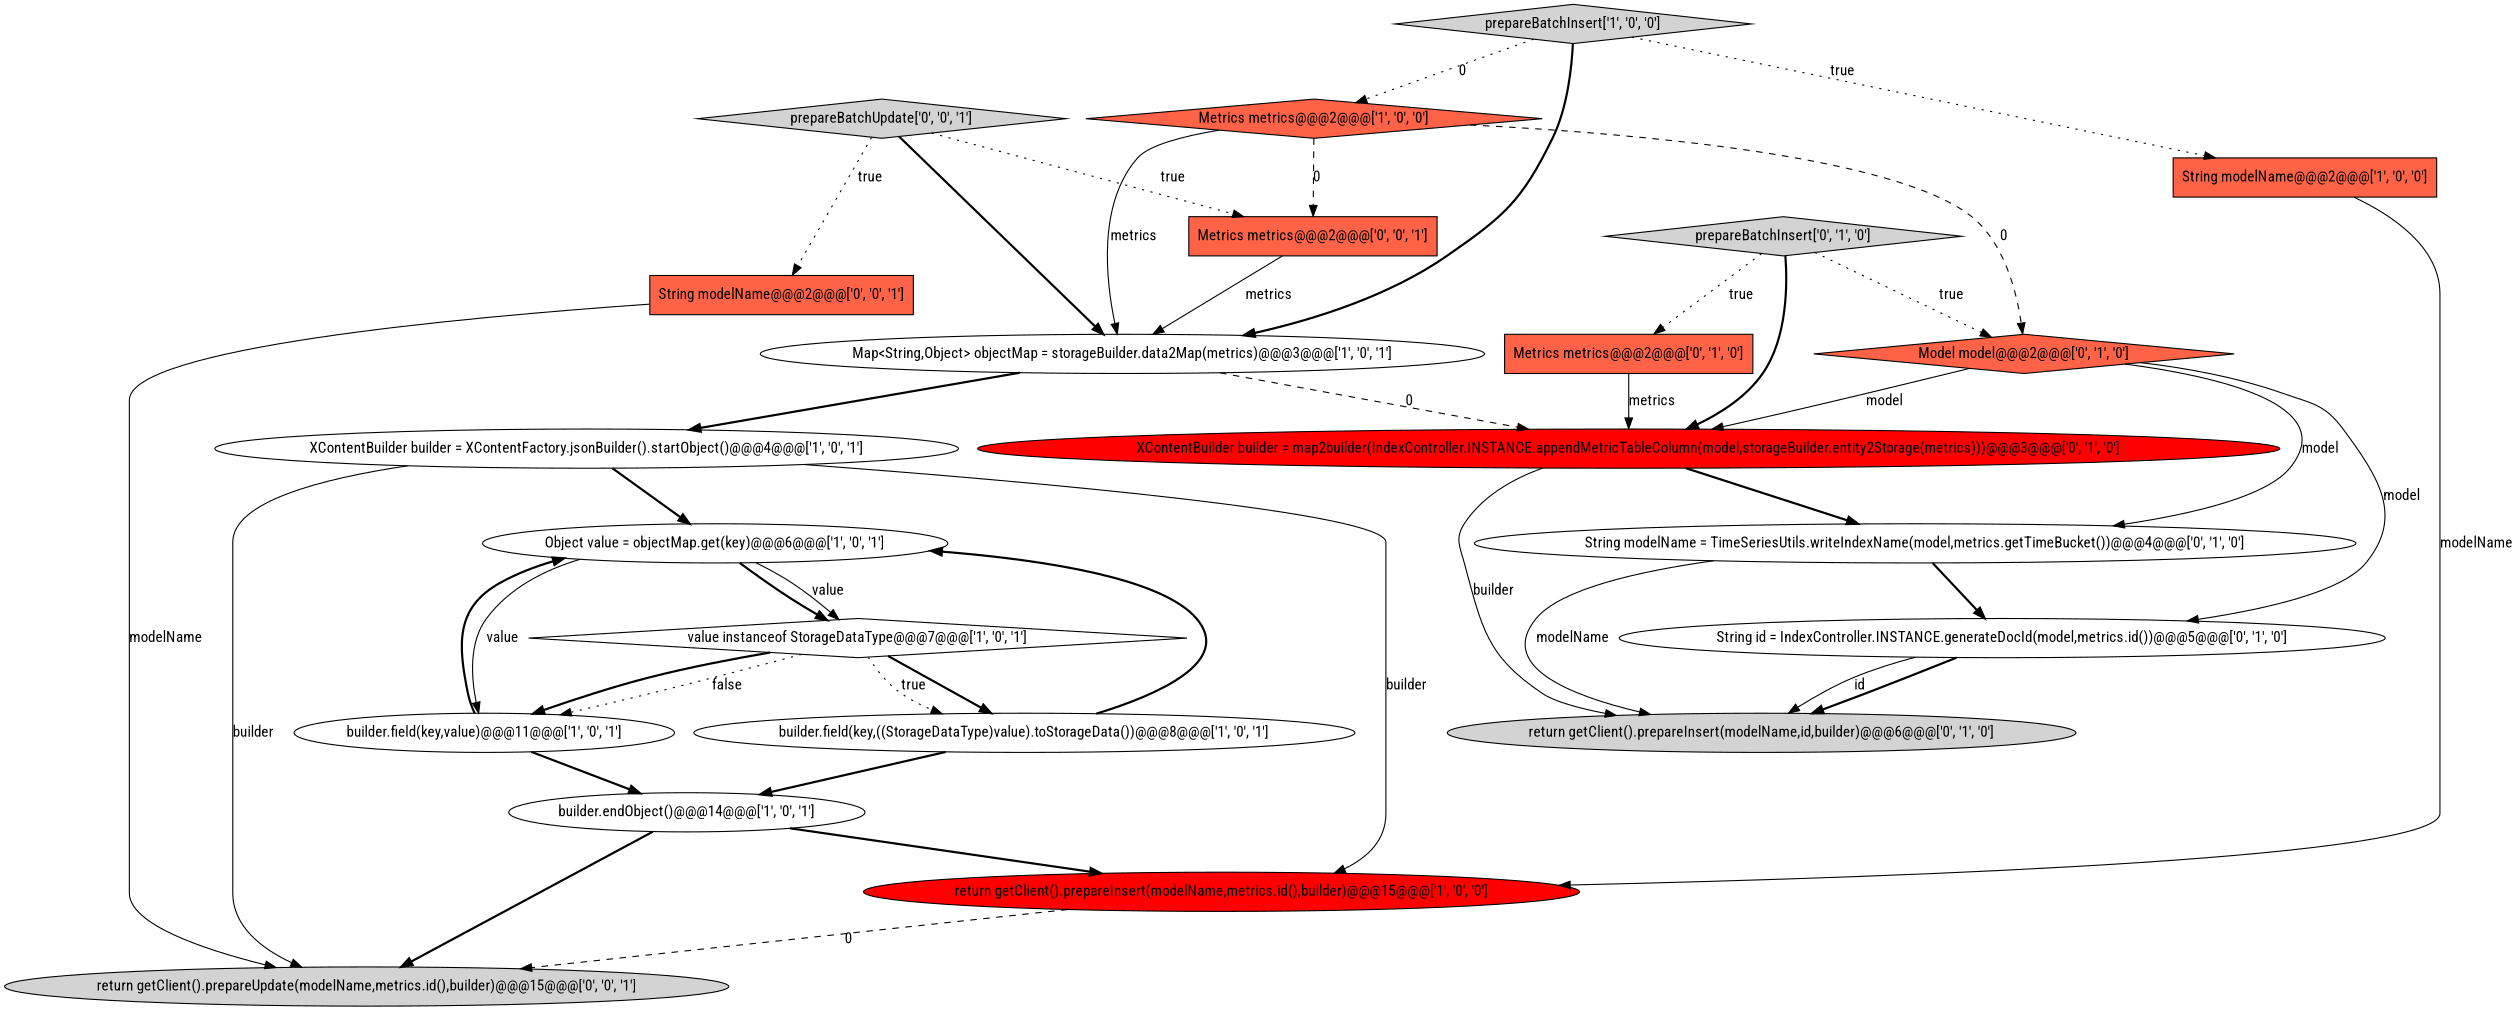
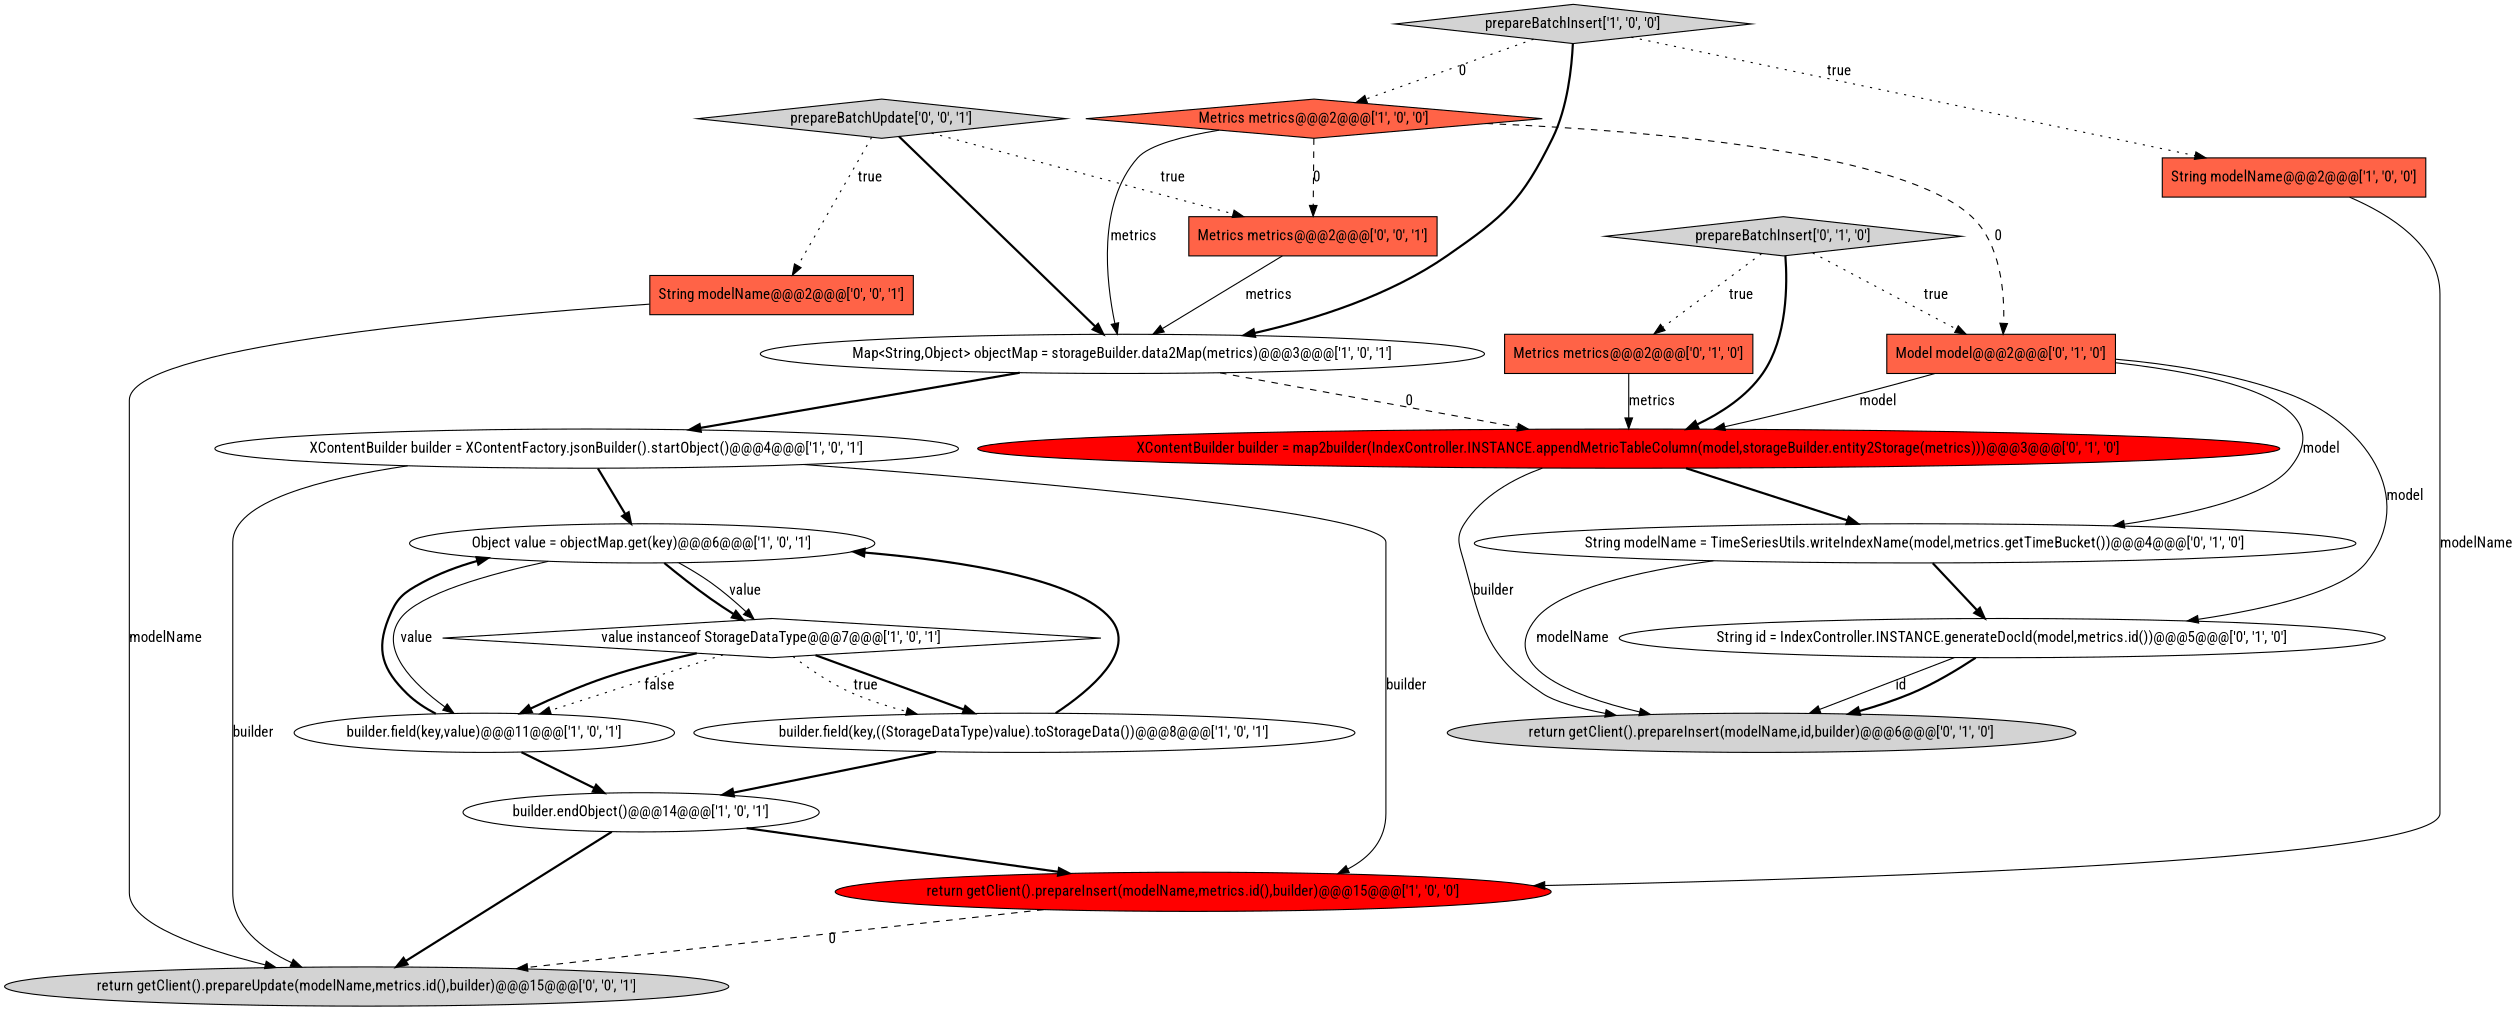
node "Model model@@@2@@@['0', '1', '0']": shape diamond -> box
